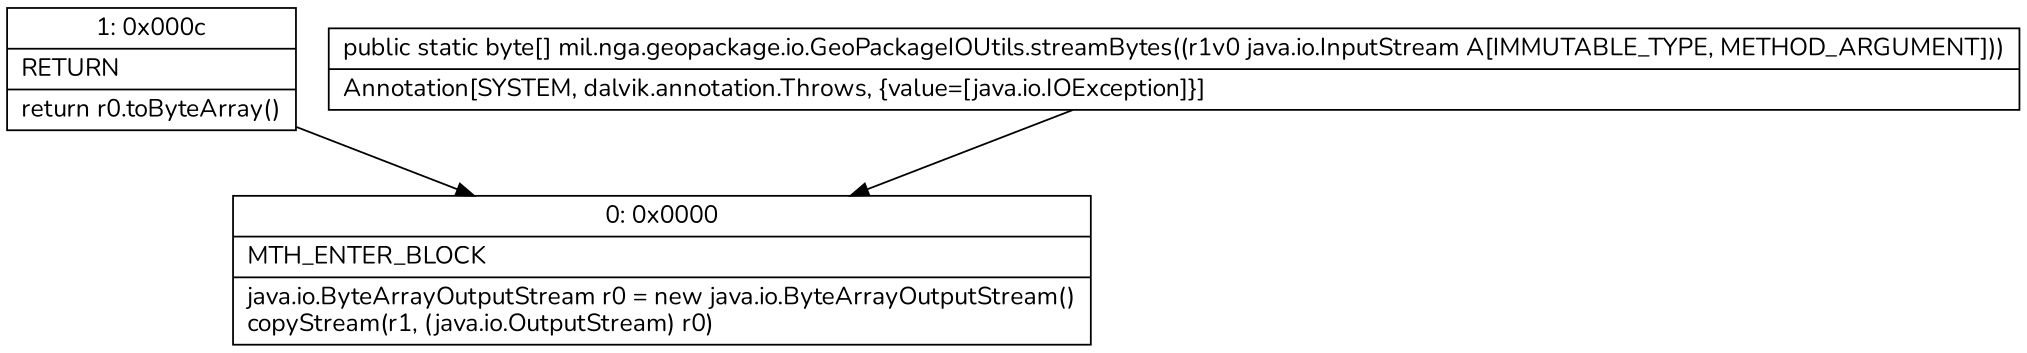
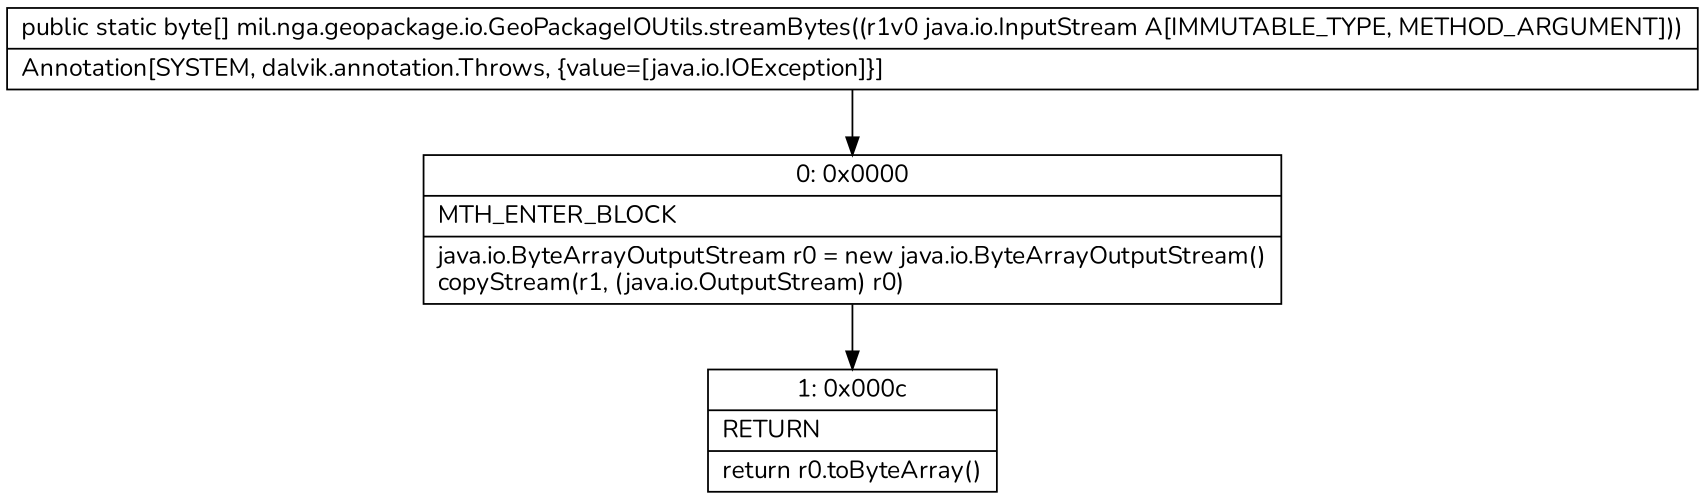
edge "1: 0x000c" -> "0: 0x0000": reversed
